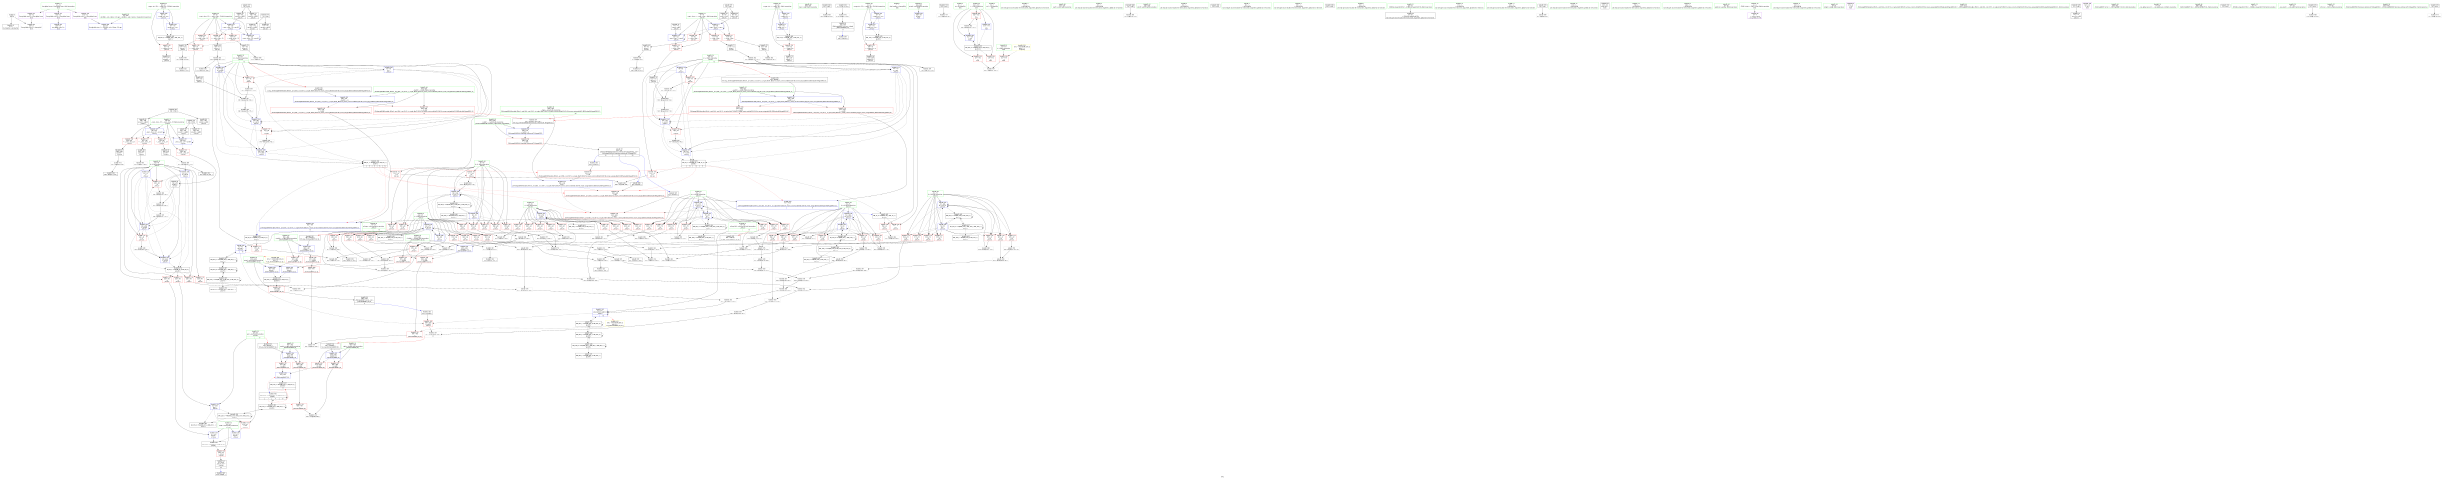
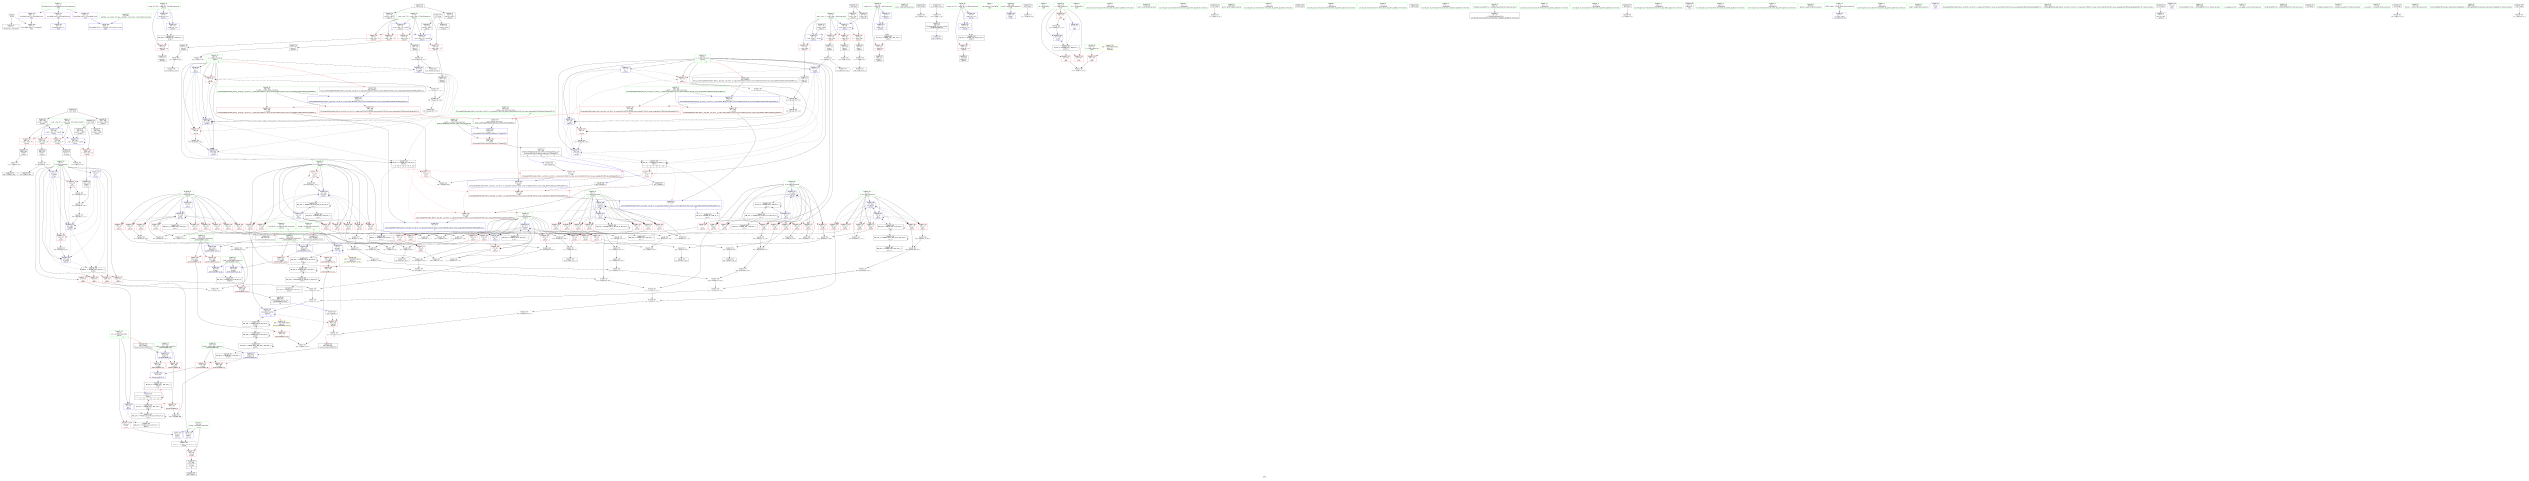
node "NodeID: 236": added
